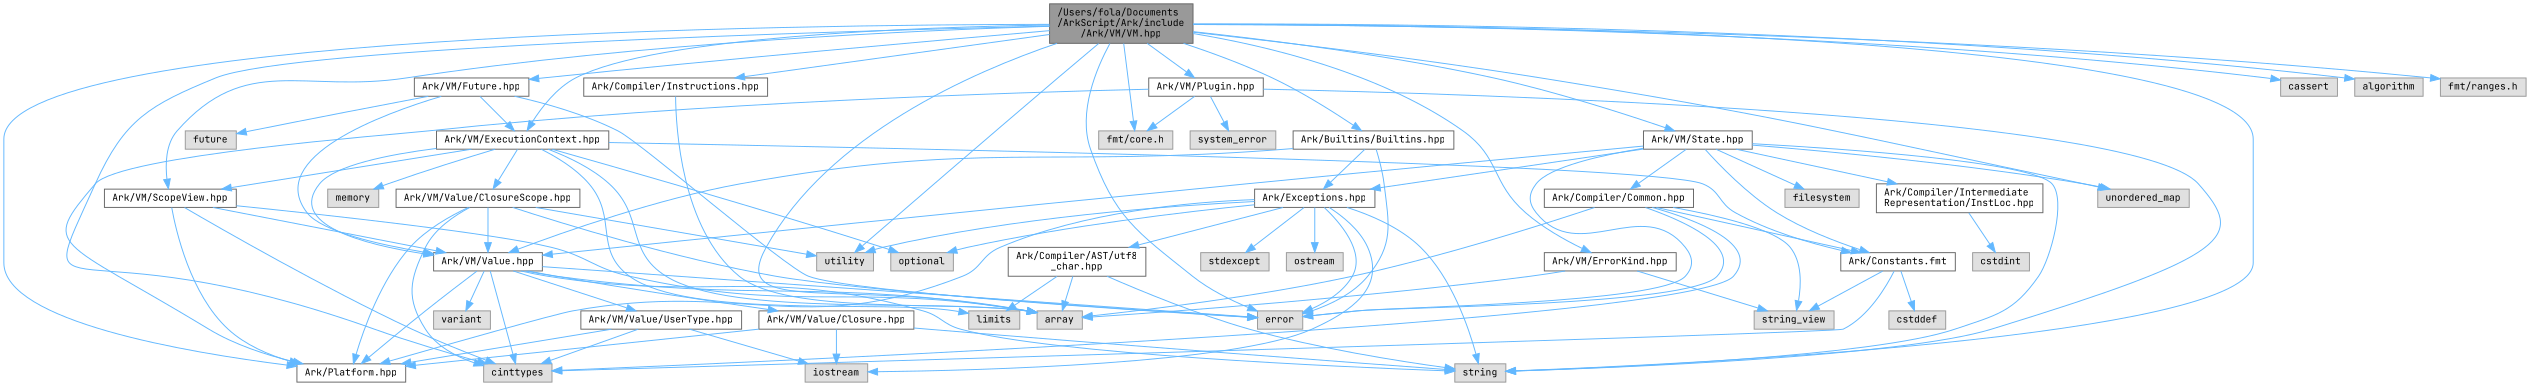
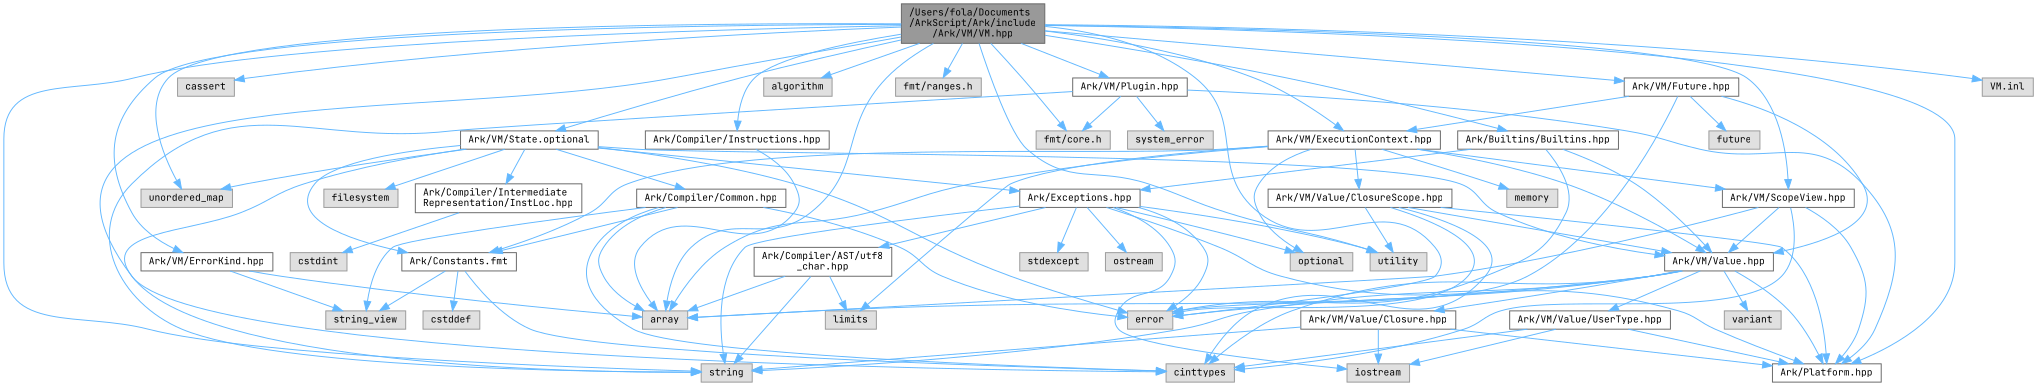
node "VM.inl": added
node "Ark/VM/State.hpp": label "Ark/VM/State.hpp" -> "Ark/VM/State.optional"
